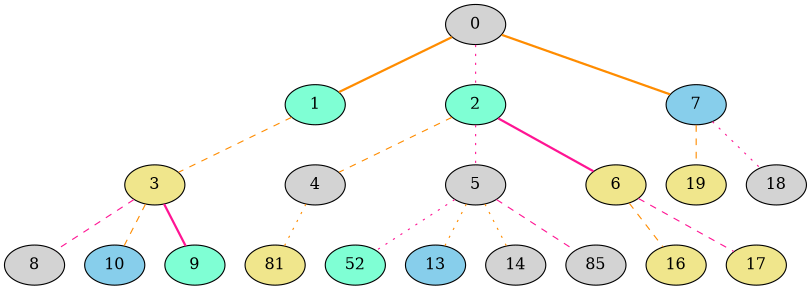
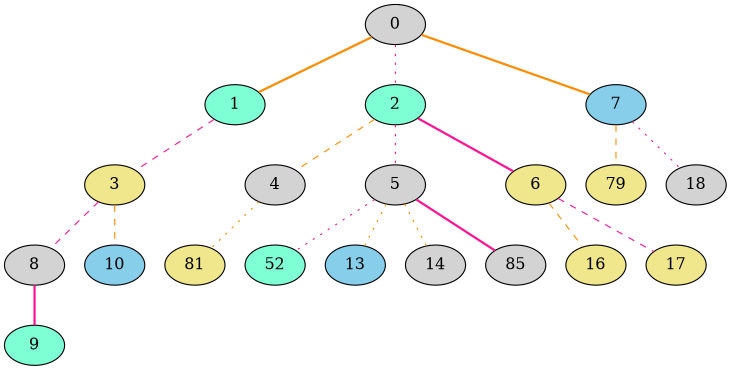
edge "1" -- "3": color darkorange -> deeppink
node "19": label "19" -> "79"
edge "3" -- "9": now "8" -- "9"
edge "5" -- "85": style dashed -> bold
